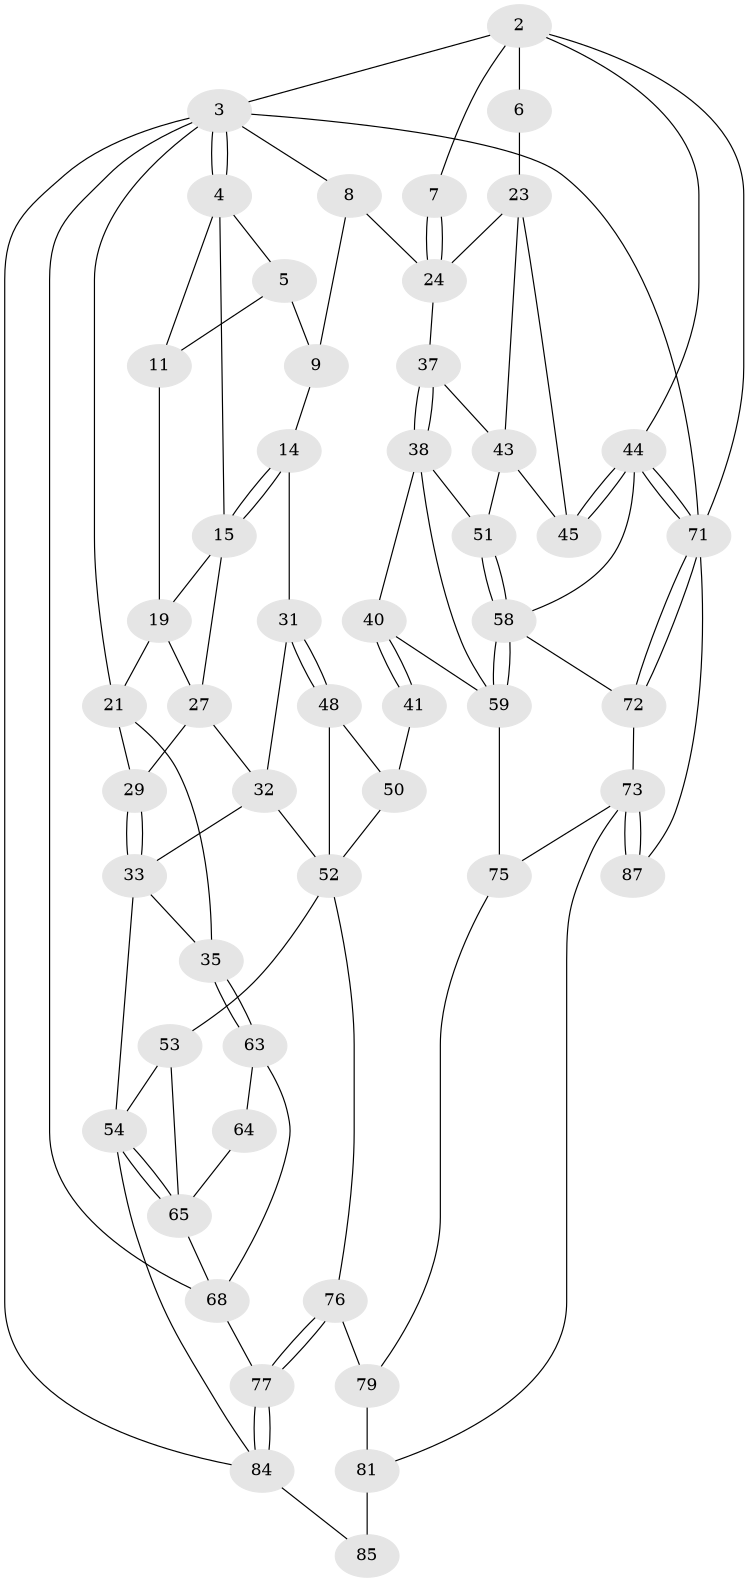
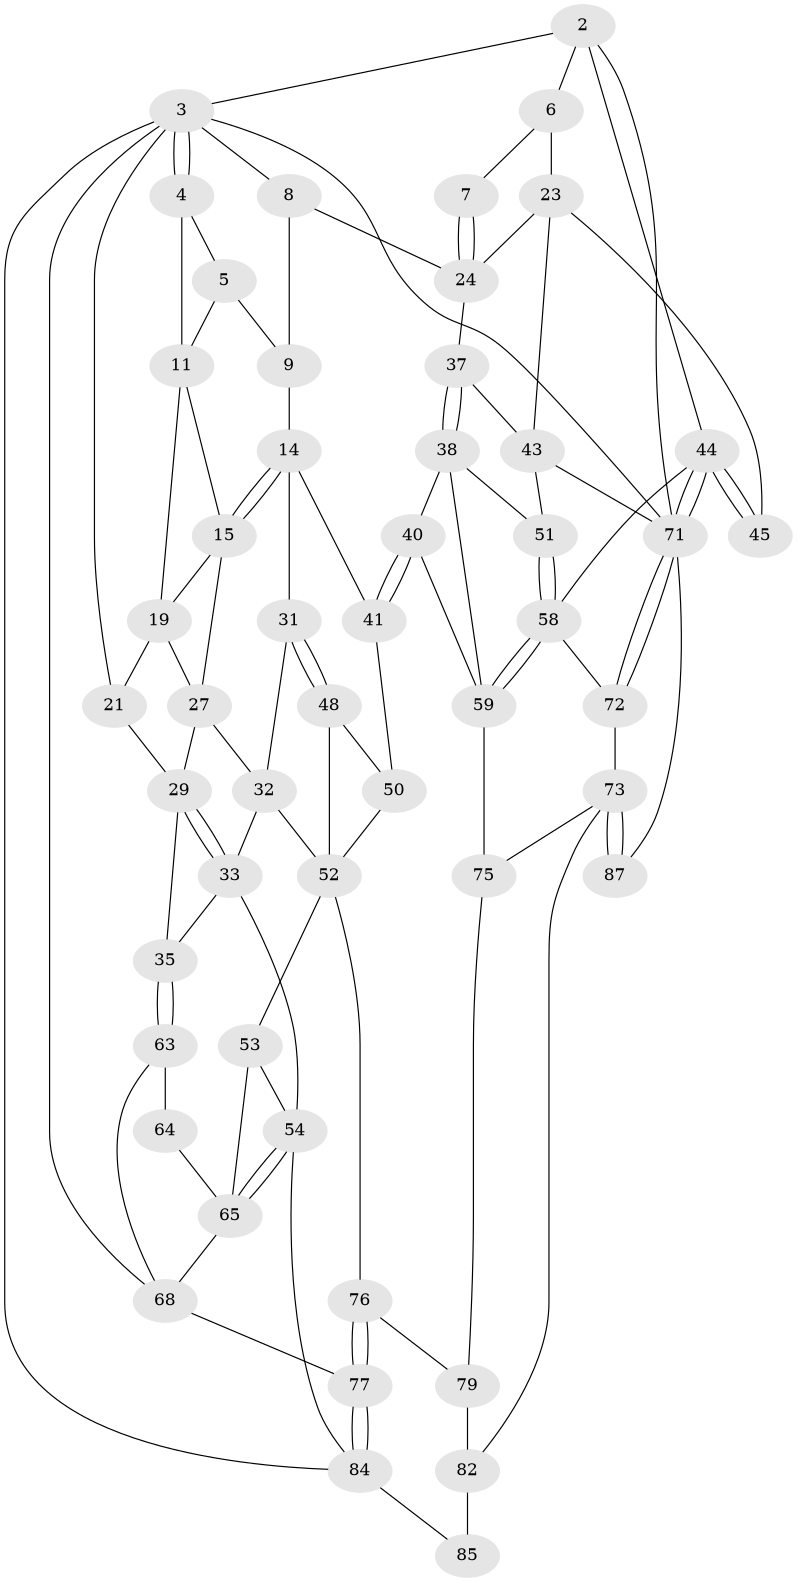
edge "2" -- "7": now "6" -- "7"
edge "4" -- "15": now "11" -- "15"
edge "43" -- "45": now "43" -- "71"
edge "14" -- "41": added
edge "21" -- "35": now "29" -- "35"
node "81": label "81" -> "82"
